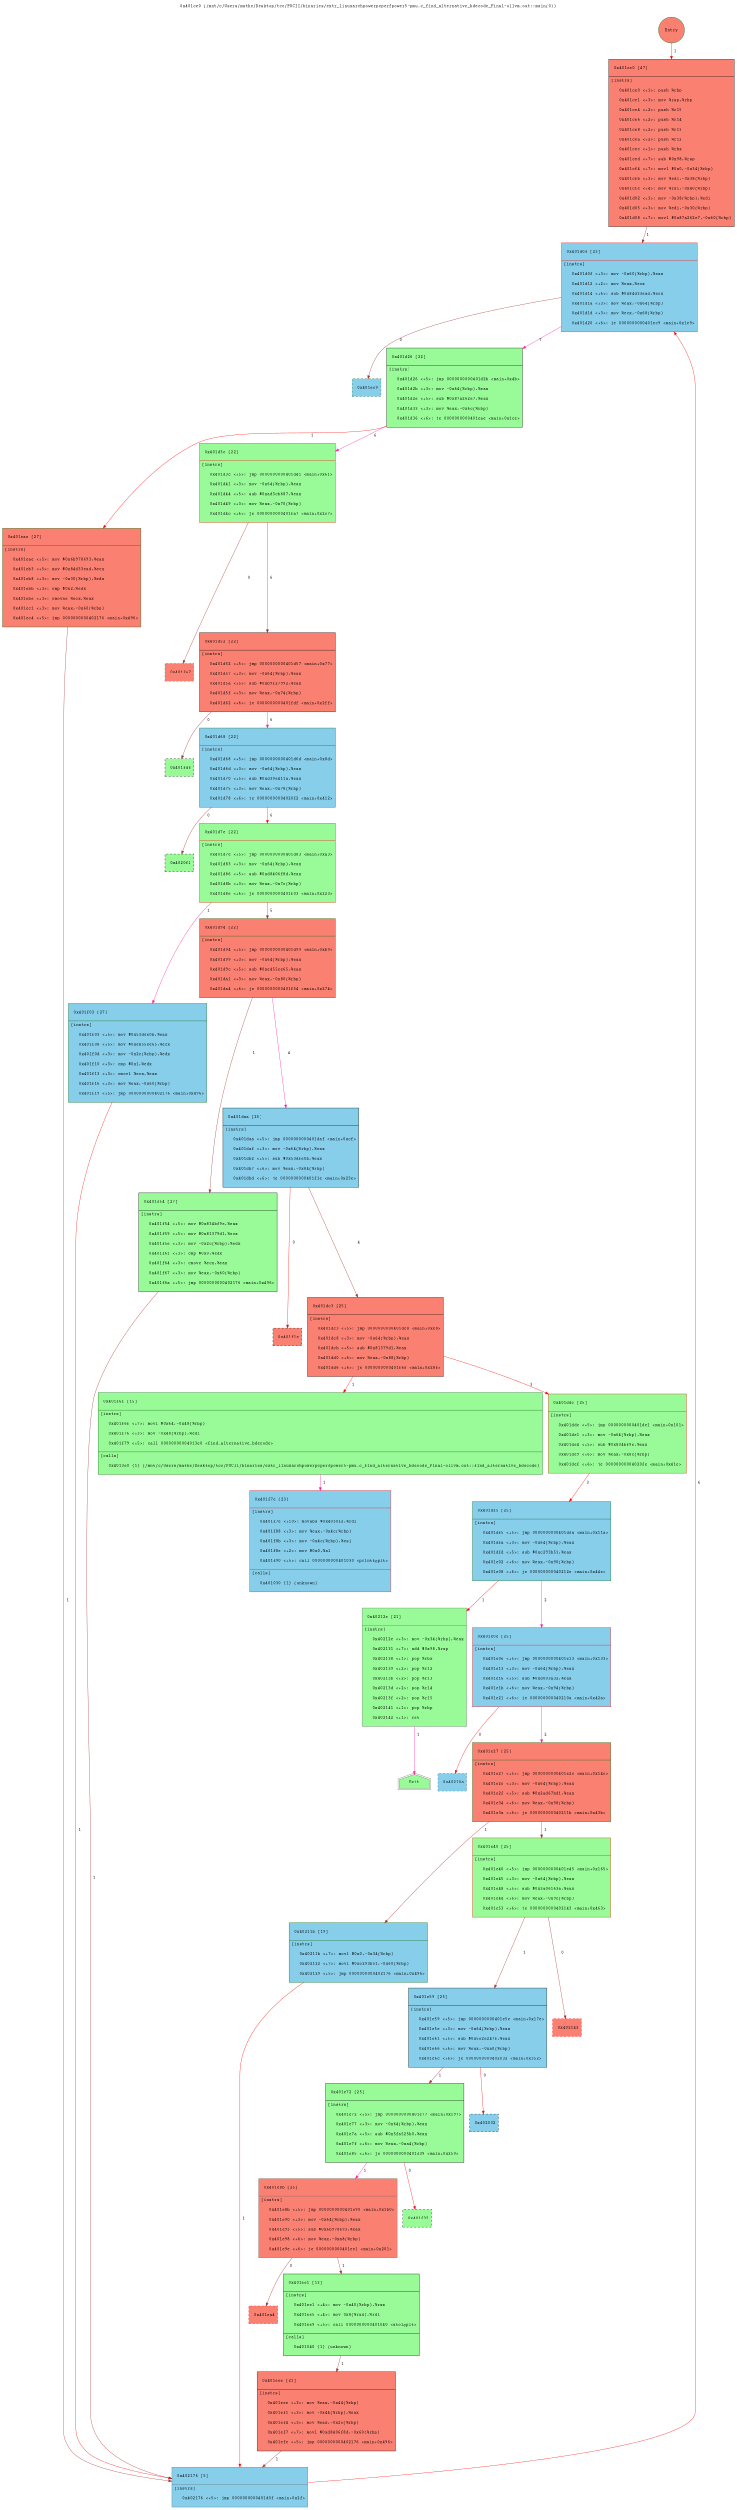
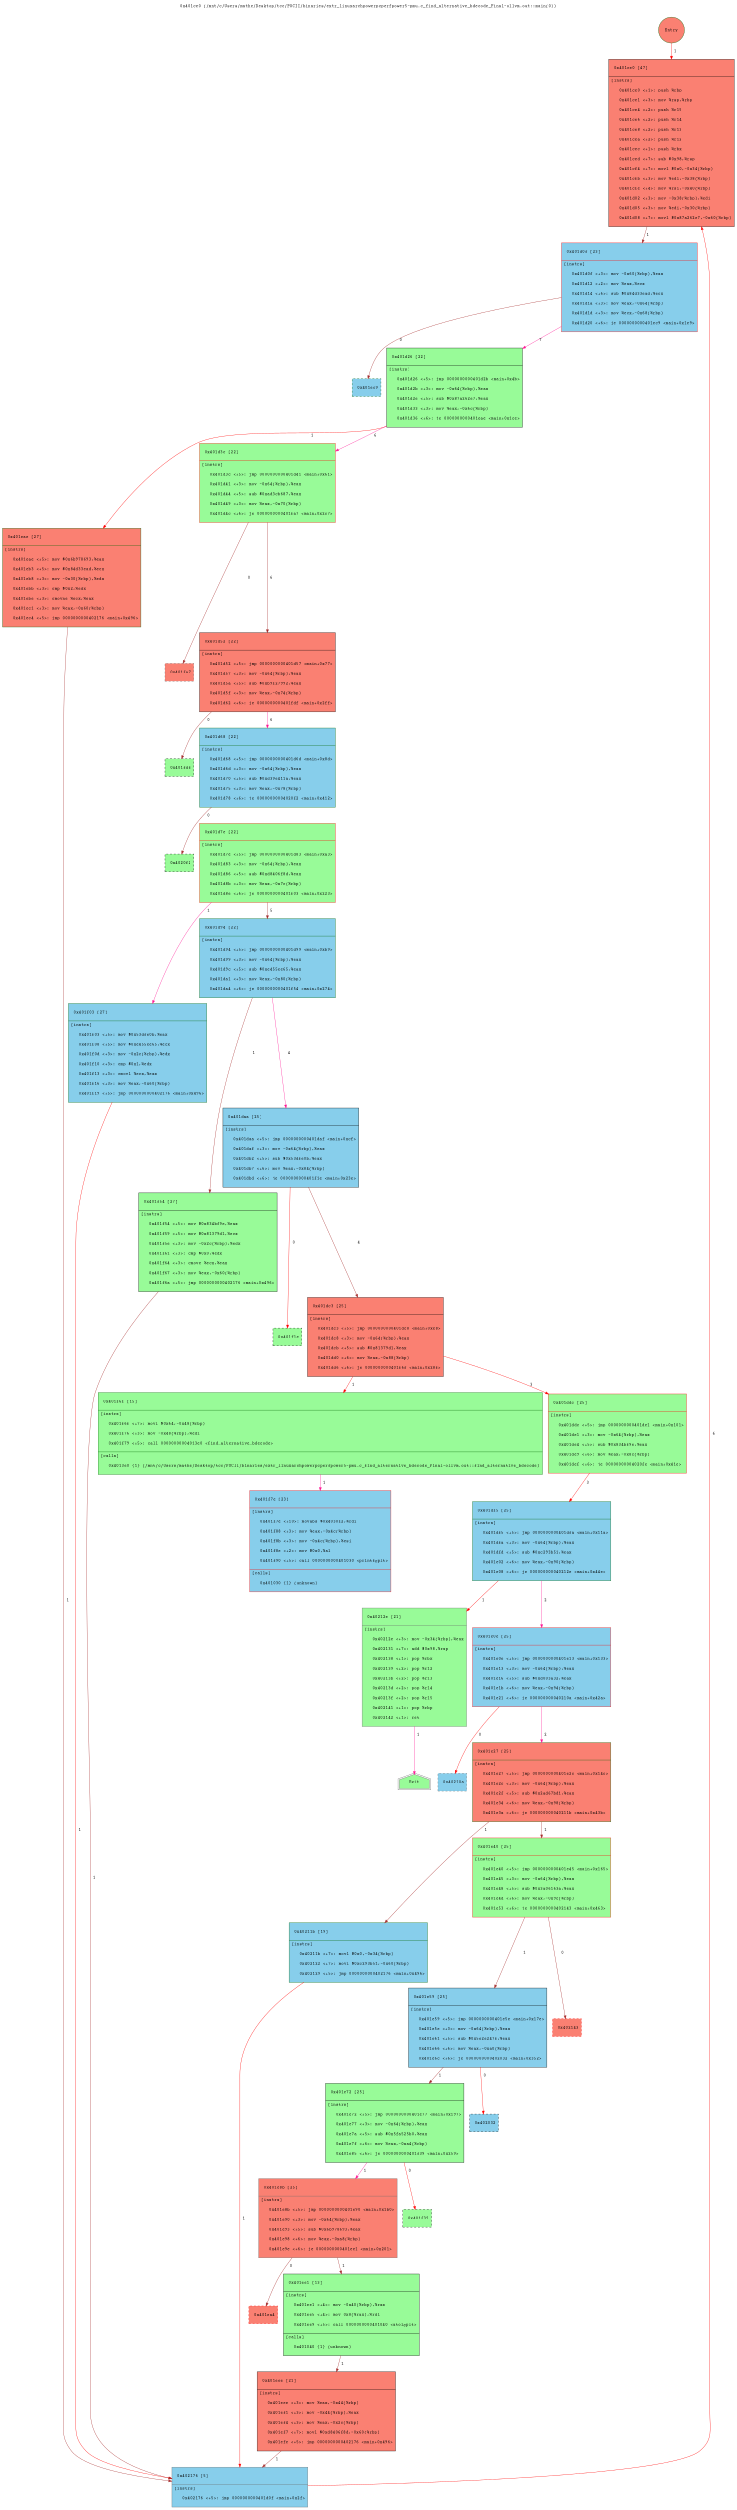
edge "0x401d68 [22]" -> "0x401d7e [22]": removed, label "6"
node "0x401d94 [22]": fillcolor salmon -> skyblue
node "0x401f1e": fillcolor salmon -> palegreen
edge "0x402176 [5]" -> "0x401d0f [23]": now "0x402176 [5]" -> "0x401ce0 [47]"
